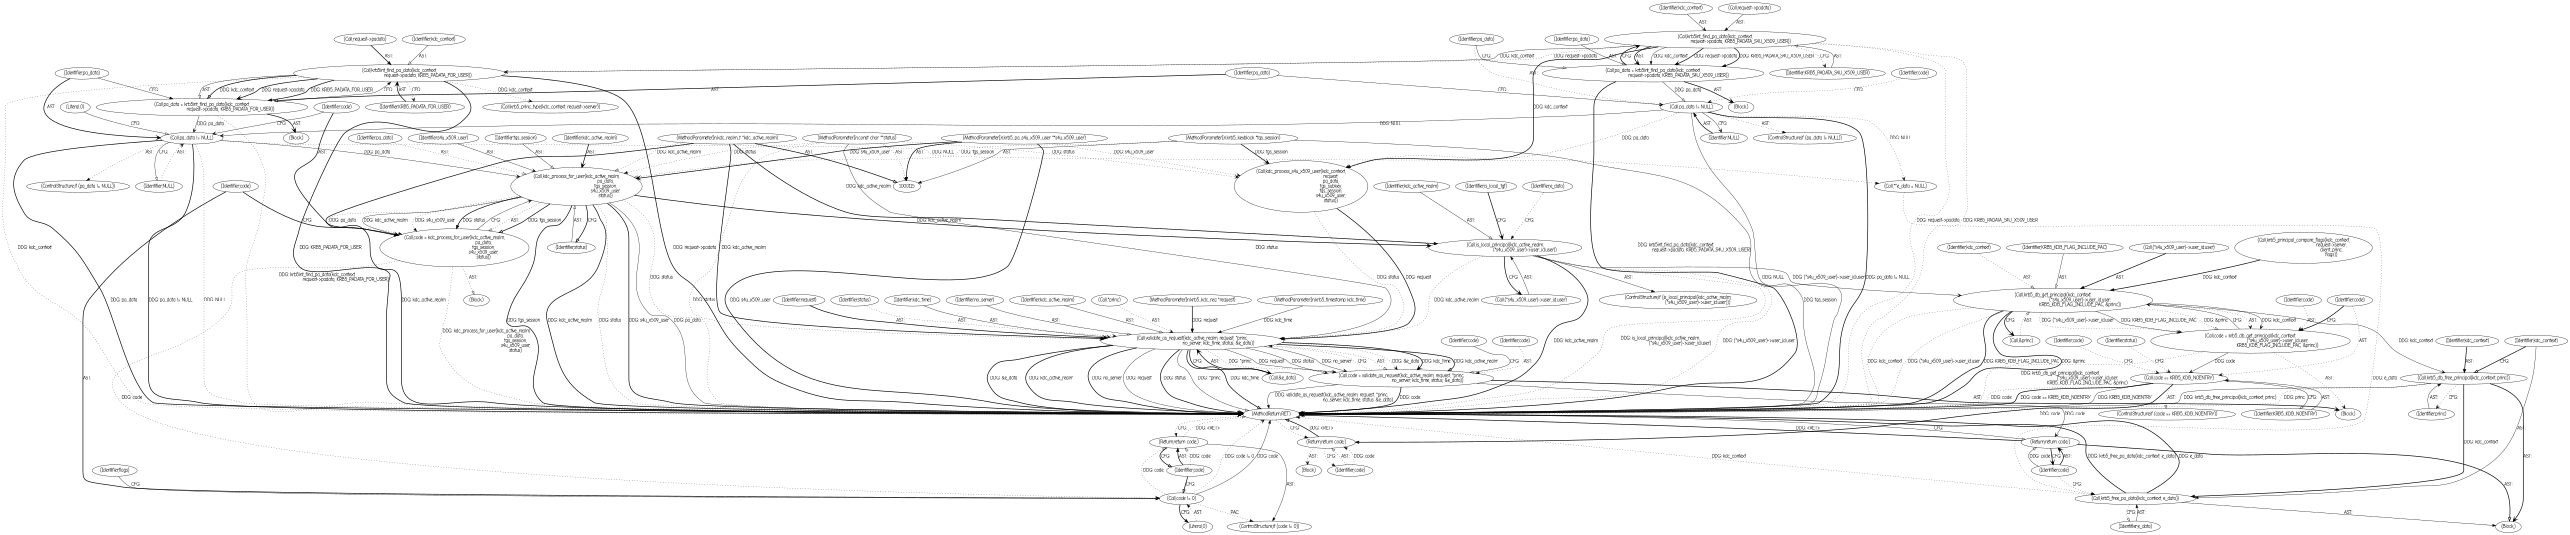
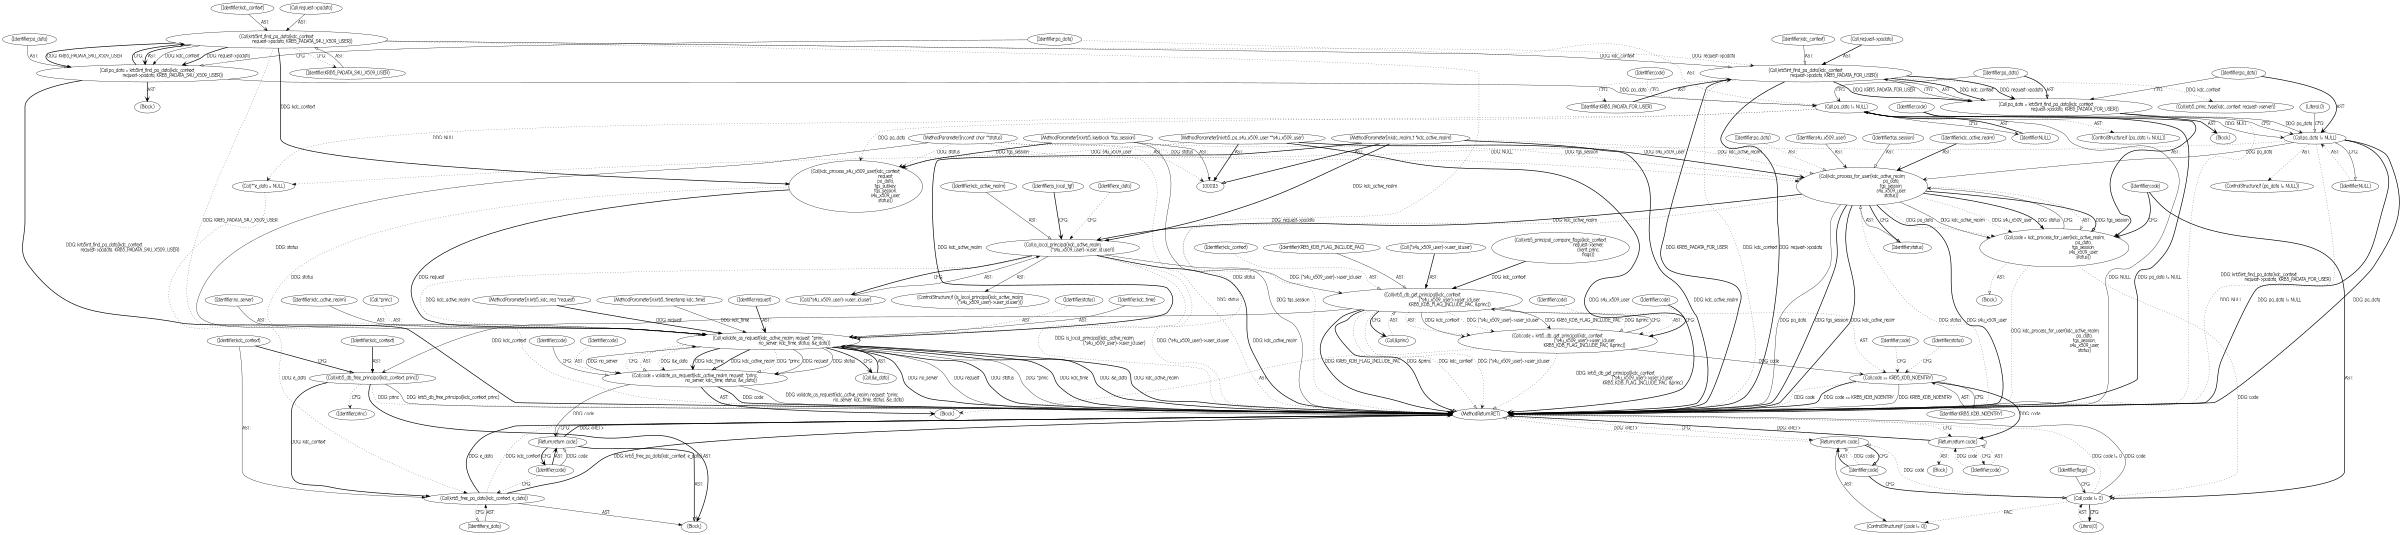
edge "(Identifier,princ)" -> "(Call,krb5_db_free_principal(kdc_context, princ))": removed, label "AST:"
node "(ControlStructure,if (code == KRB5_KDB_NOENTRY))": removed
